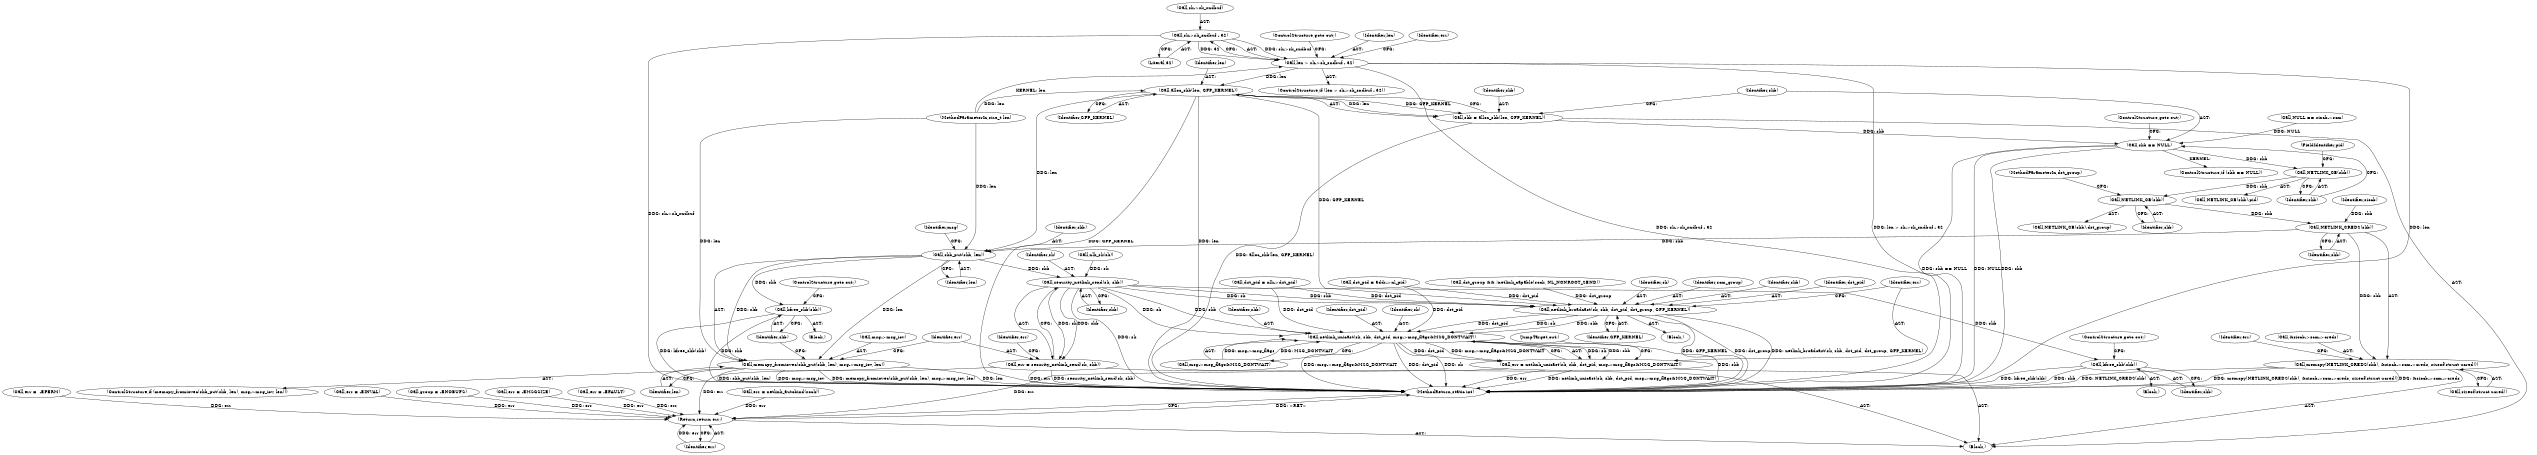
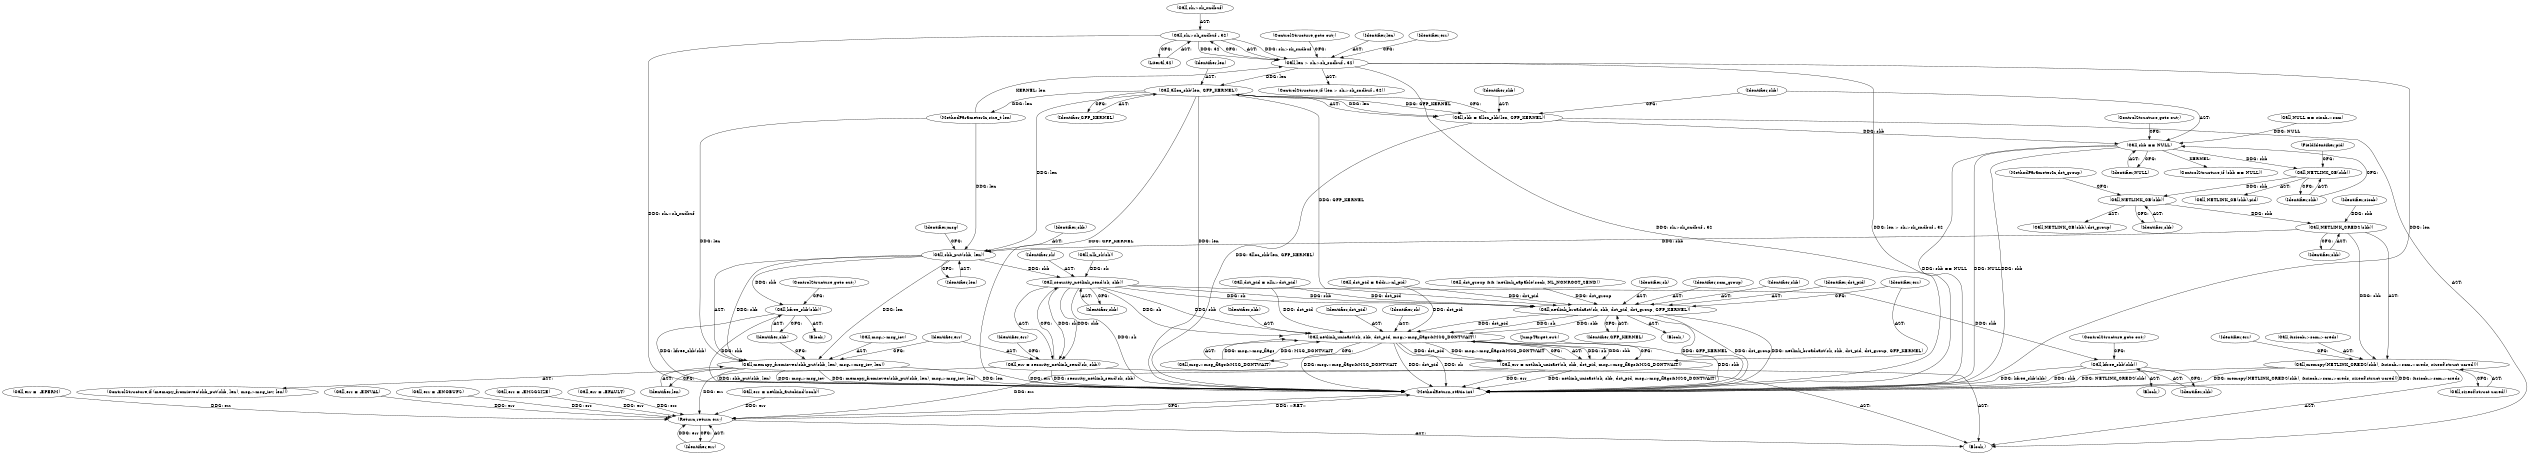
edge "(MethodParameterIn,size_t len)" -> "(Call,alloc_skb(len, GFP_KERNEL))": reversed
node "(Identifier,NULL)": added
node "(Call,group = -ENOBUFS)": label "(Call,group = -ENOBUFS)" -> "(Call,err = -ENOBUFS)"
